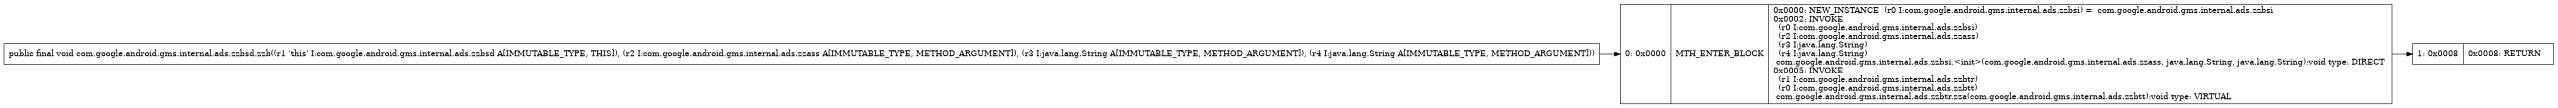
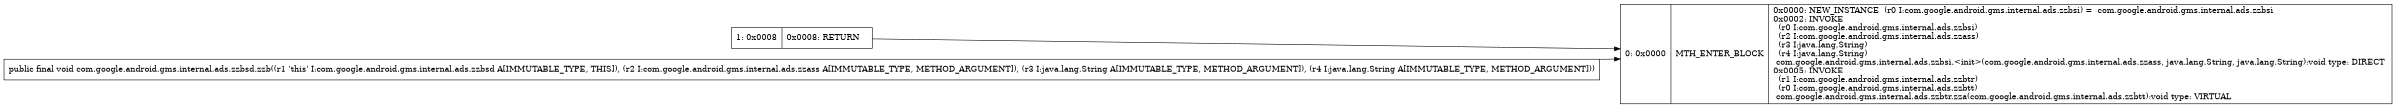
edge "0: 0x0000" -> "1: 0x0008": reversed
